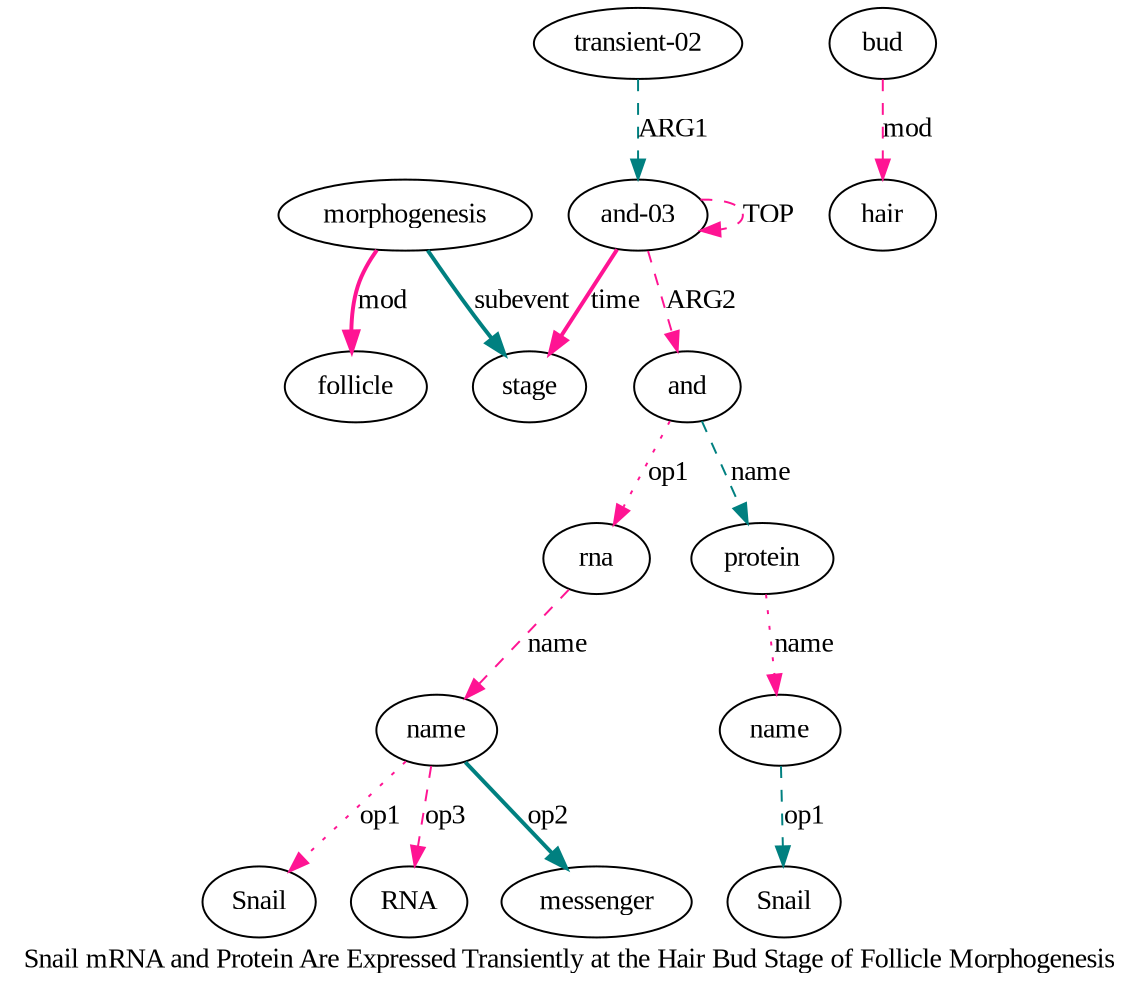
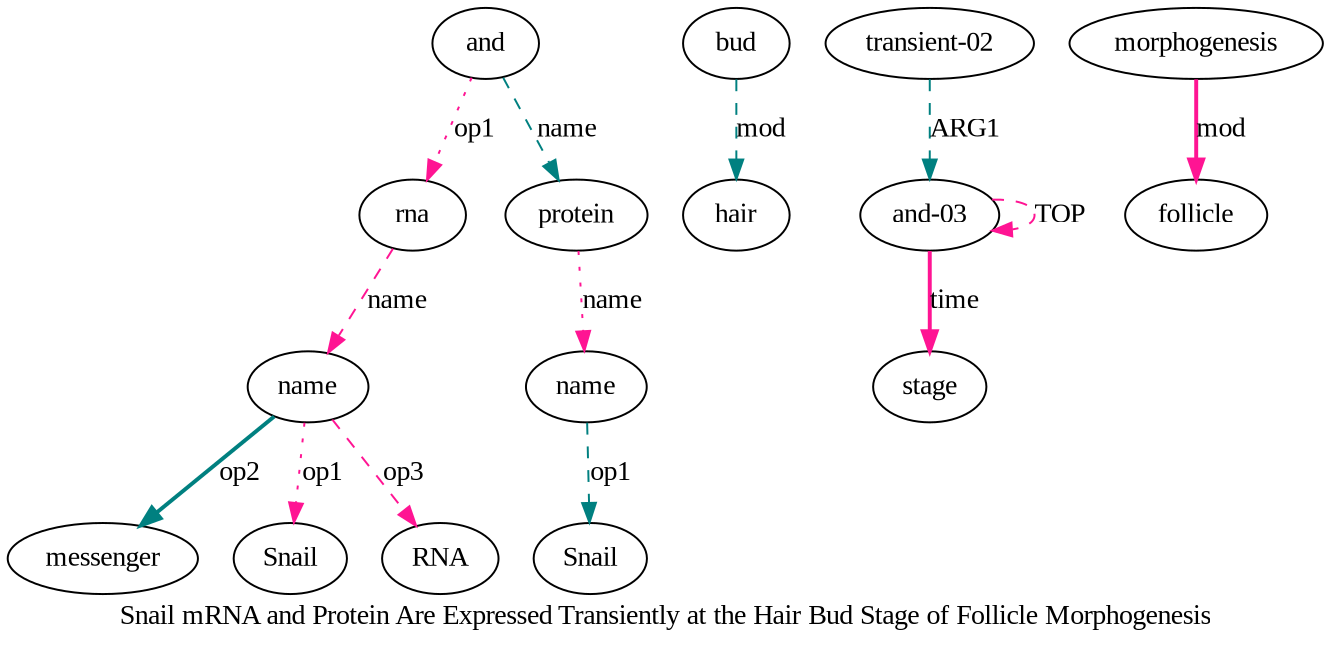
edge "bud" -> "hair": color deeppink -> teal
edge "and-03" -> "and": removed, label "ARG2"
edge "morphogenesis" -> "stage": removed, label "subevent"
